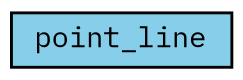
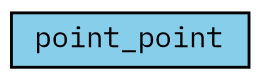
node "point_line": label "point_line" -> "point_point"
